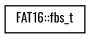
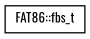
node "FAT16::fbs_t": label "FAT16::fbs_t" -> "FAT86::fbs_t"
